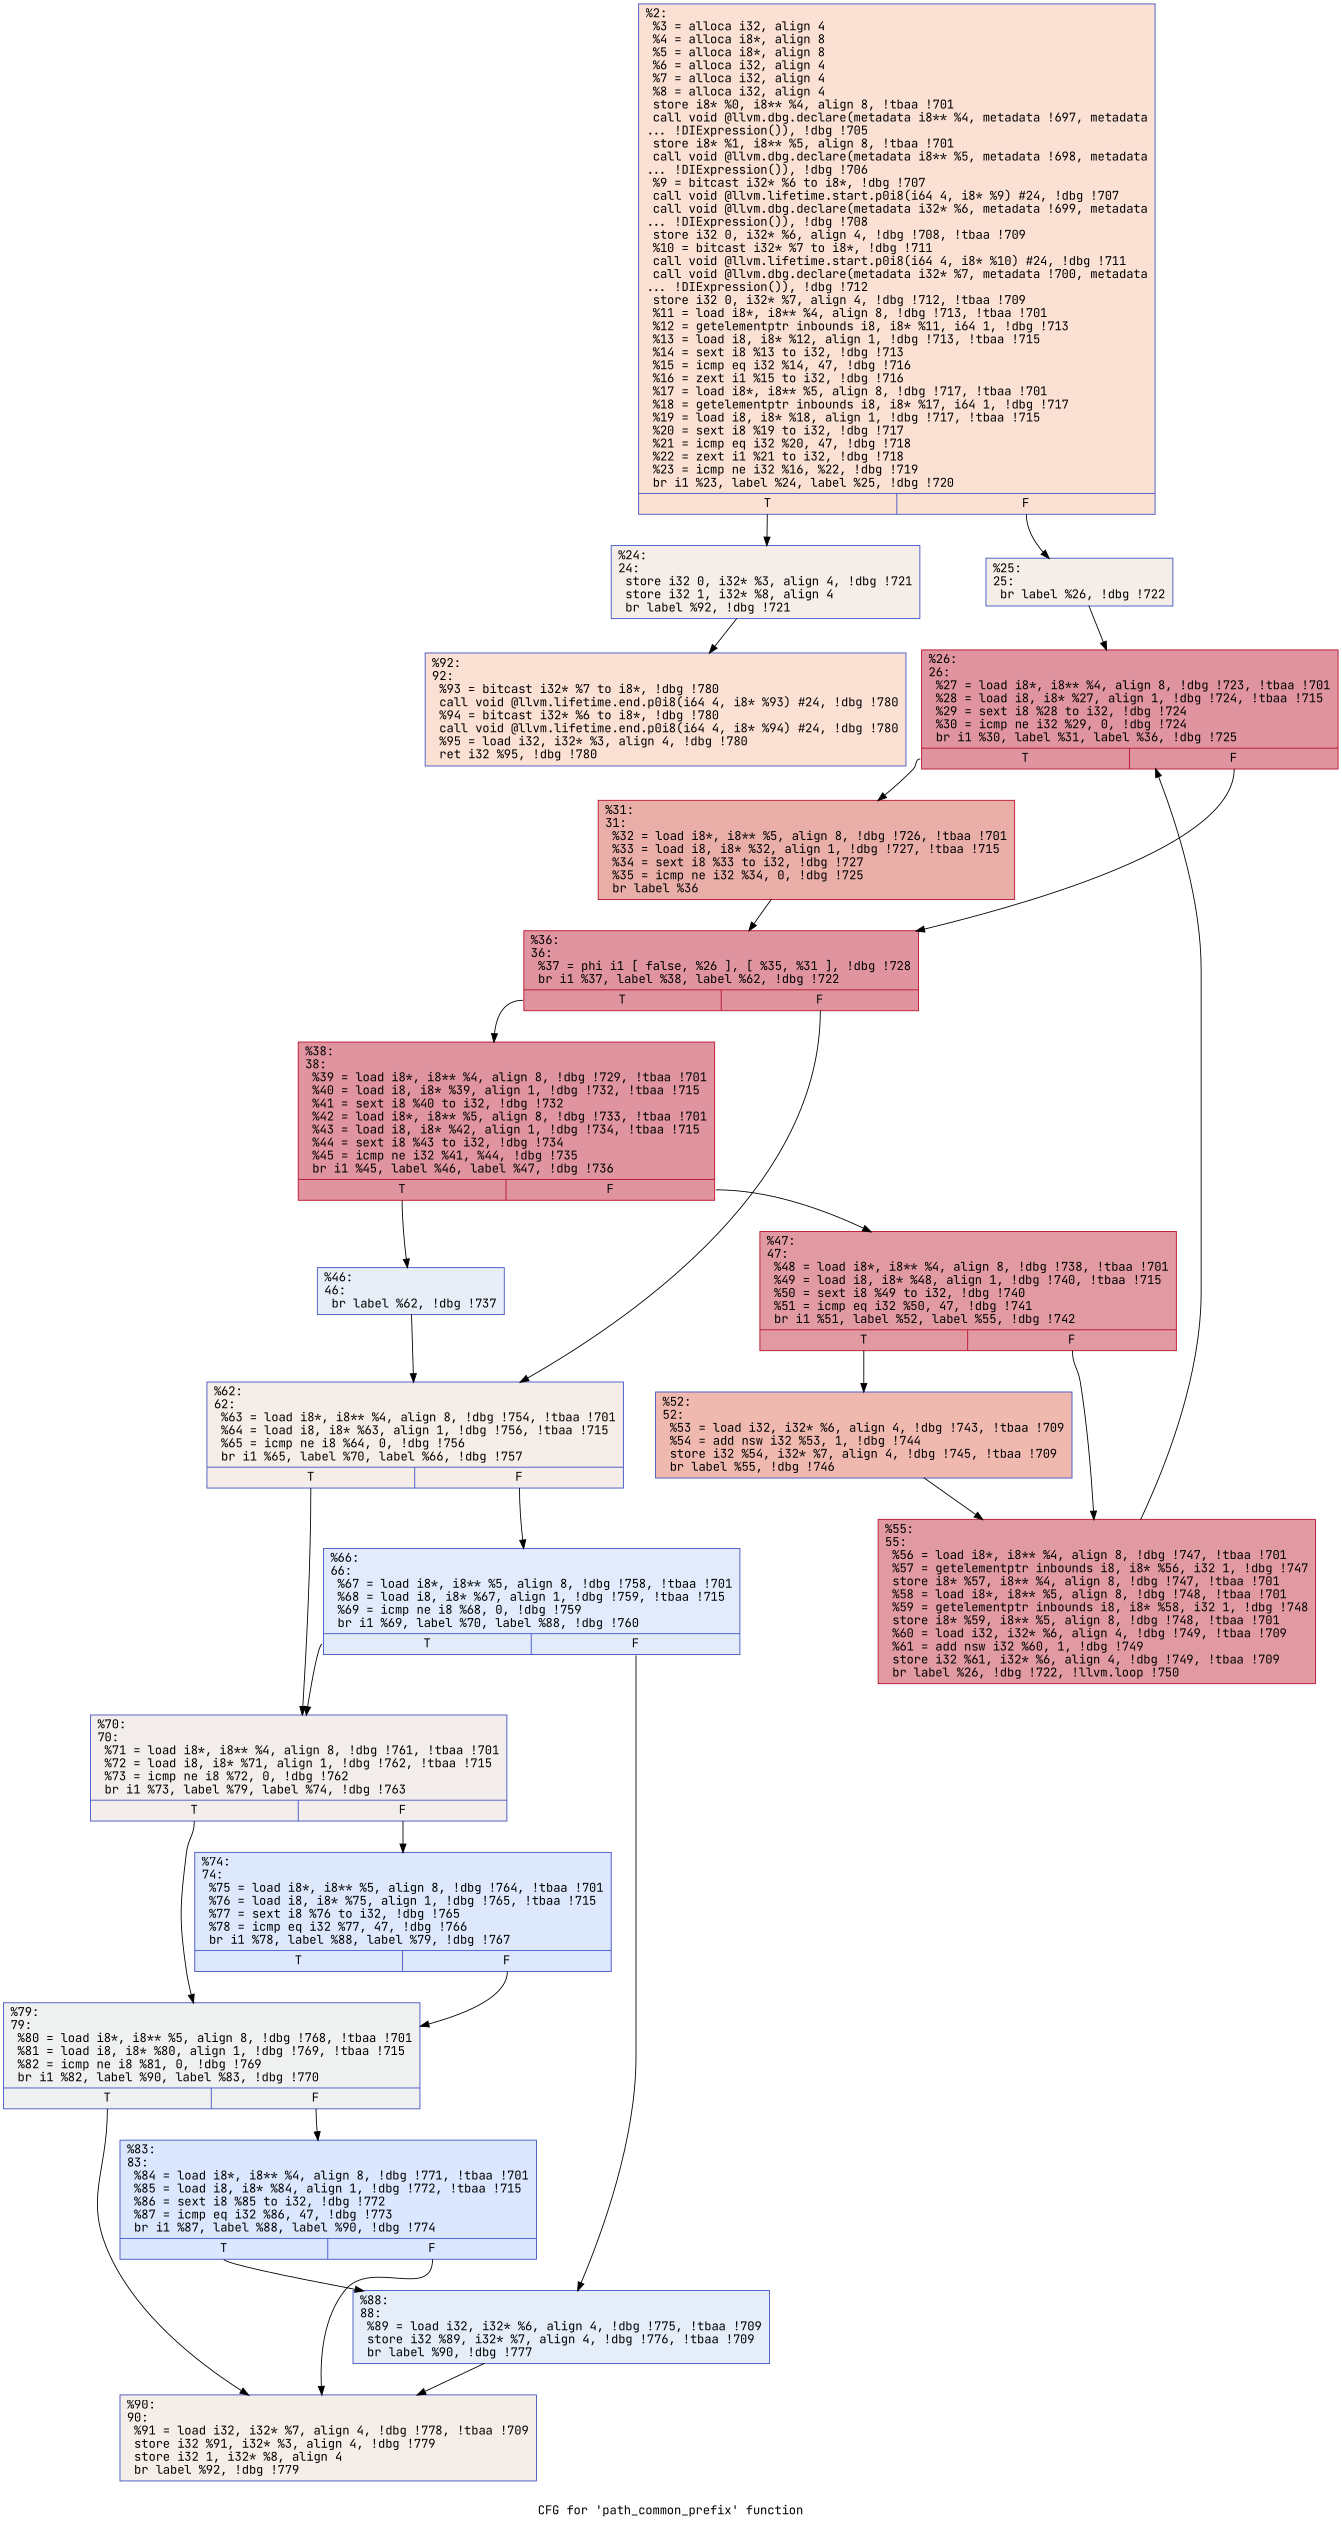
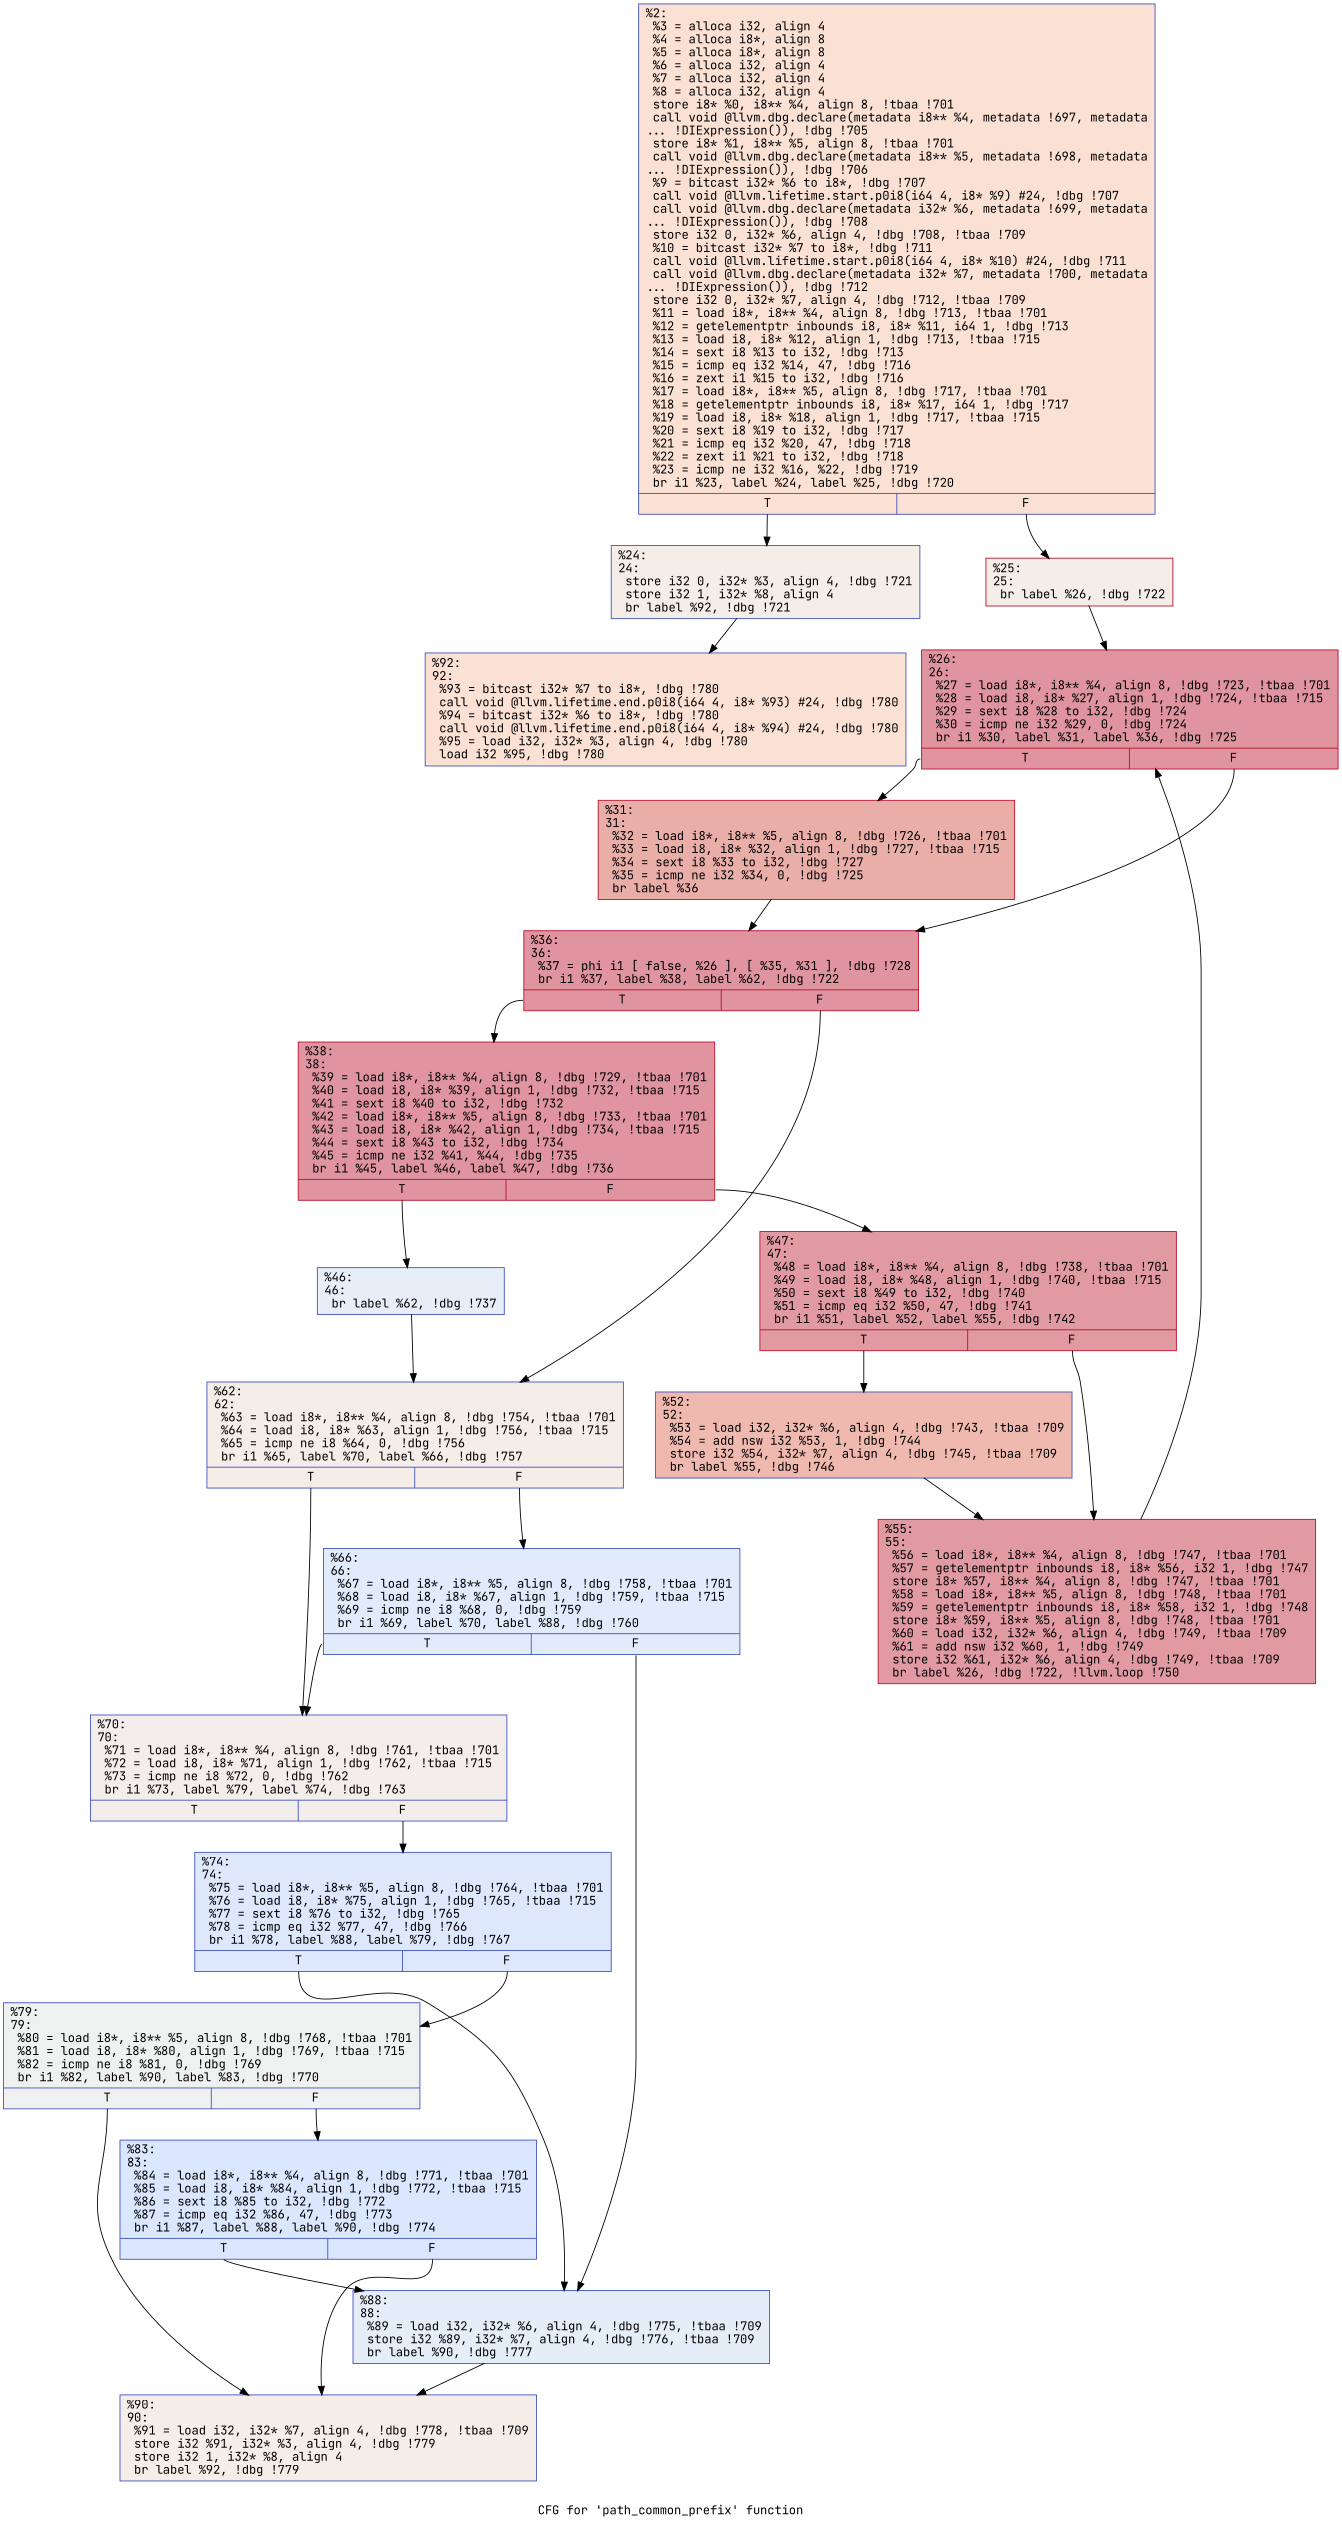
node "%25:": color #3d50c3ff -> #b70d28ff
node "%92:": text "ret i32 %95, !dbg !780" -> "load i32 %95, !dbg !780"
edge "%70:" -> "%79:": removed
edge "%74:" -> "%88:": added
